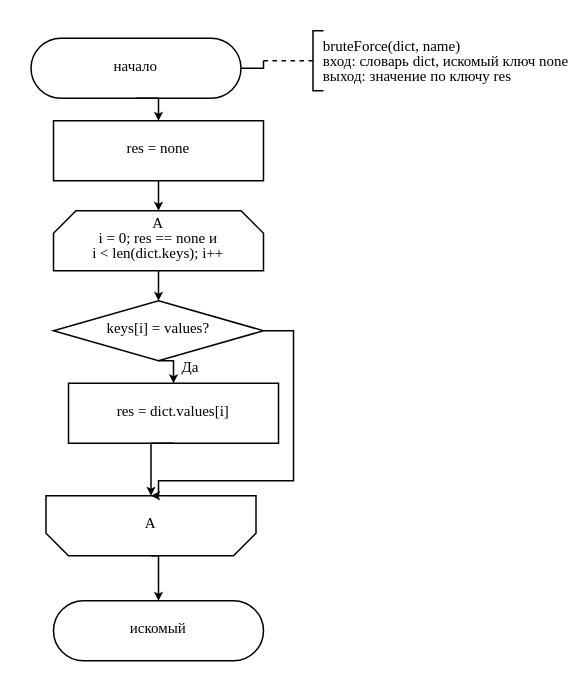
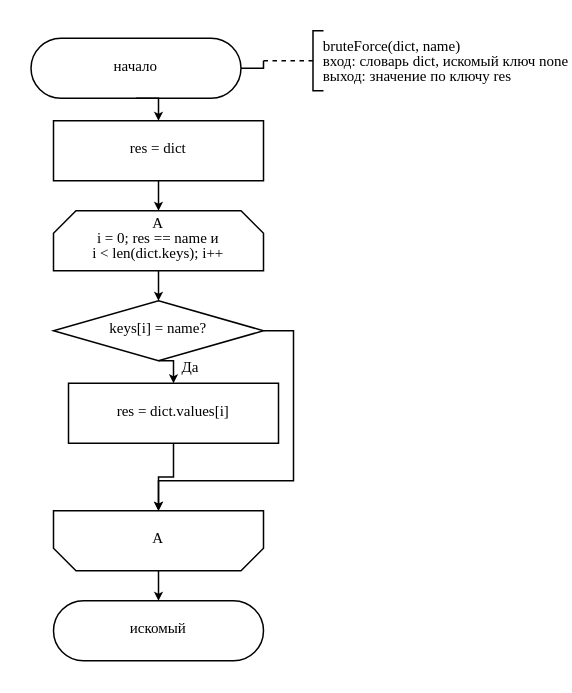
node "res = none": label "res = none" -> "res = dict"
node "A i = 0; res == none и i < len(dict.keys); i++": label "A i = 0; res == none и i < len(dict.keys); i++" -> "A i = 0; res == name и i < len(dict.keys); i++"
node "keys[i] = values?": label "keys[i] = values?" -> "keys[i] = name?"
node "А": moved (151, 526) -> (158, 541)
